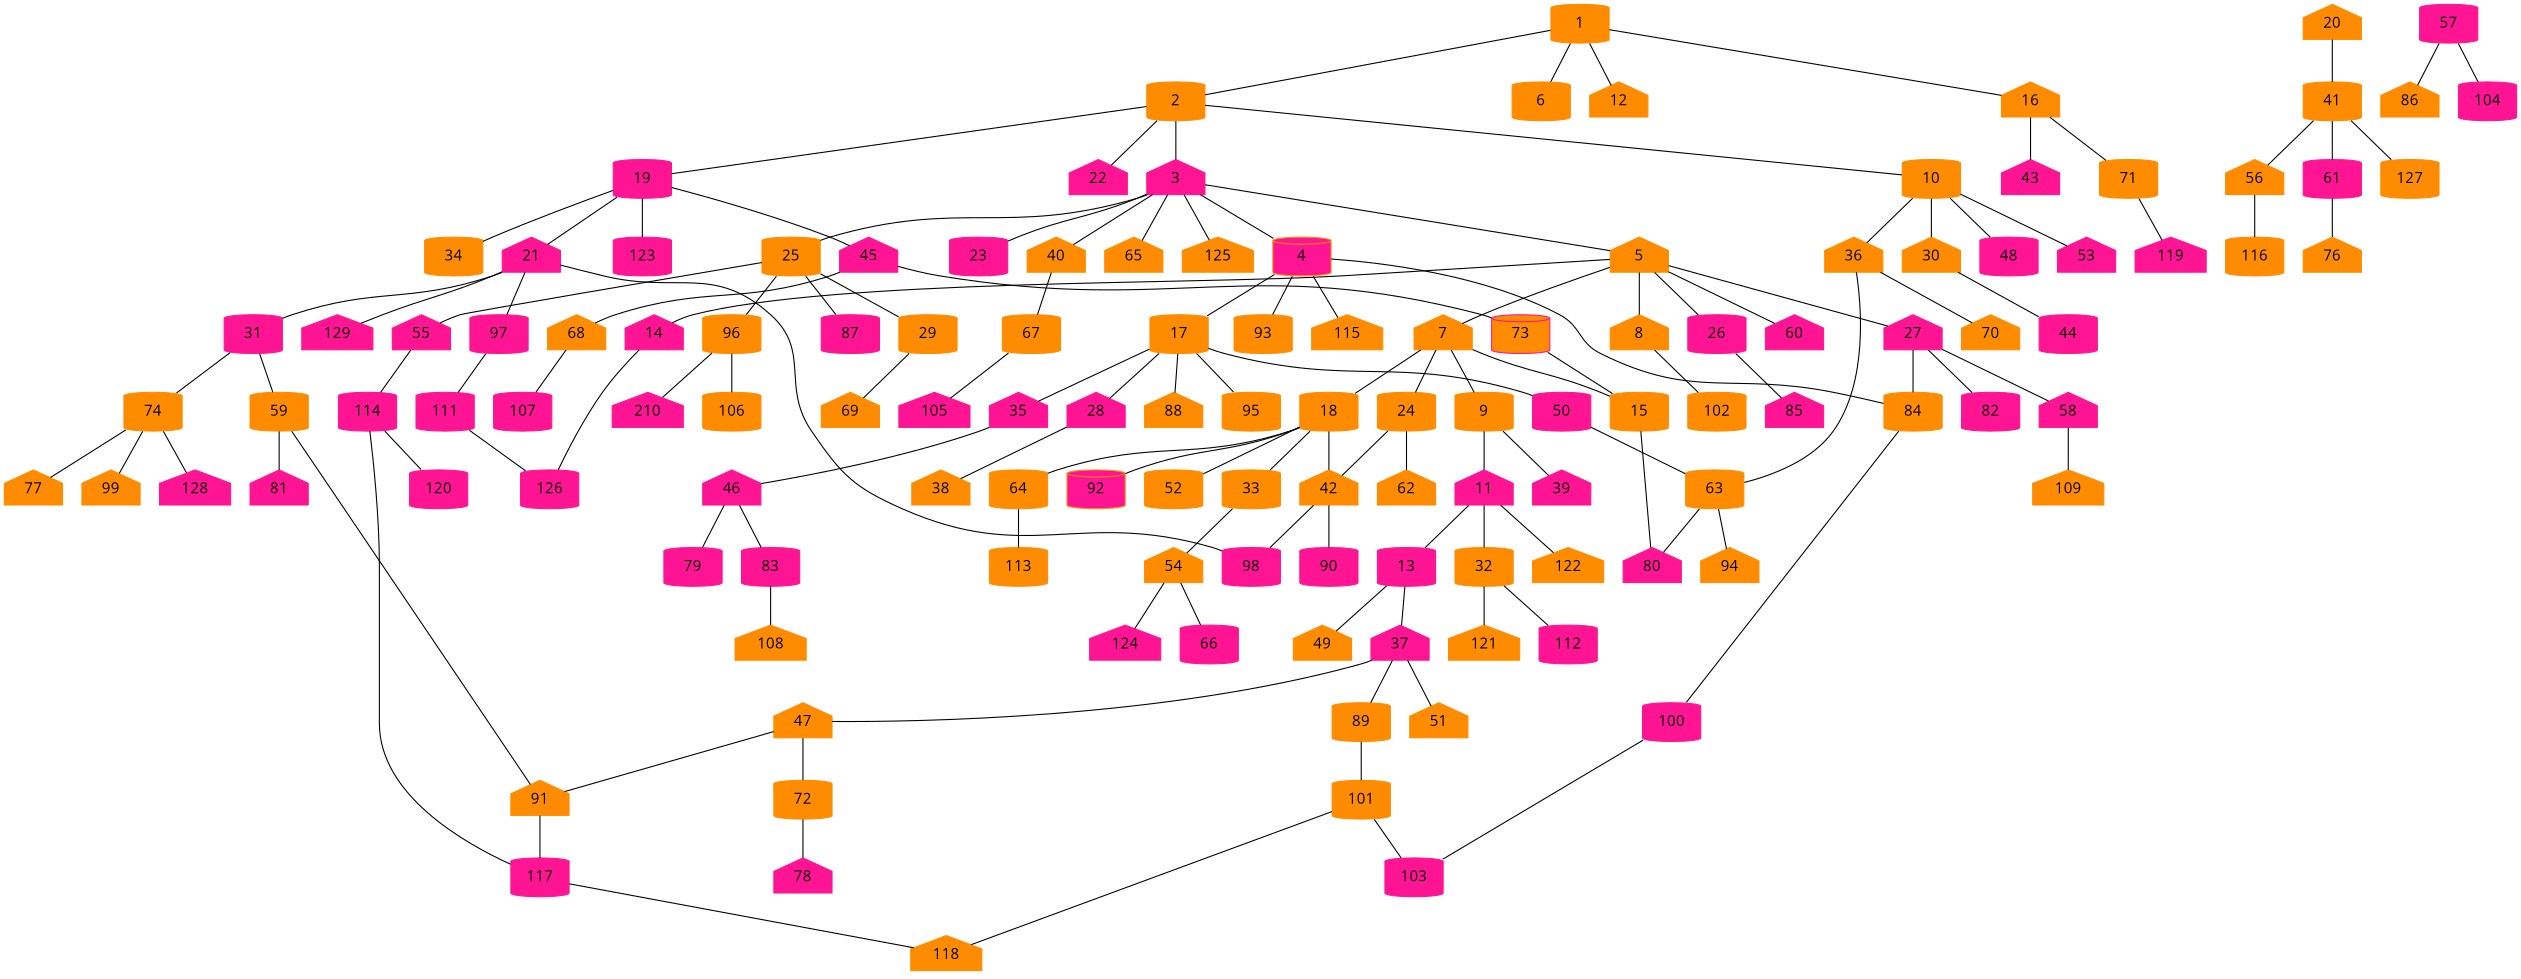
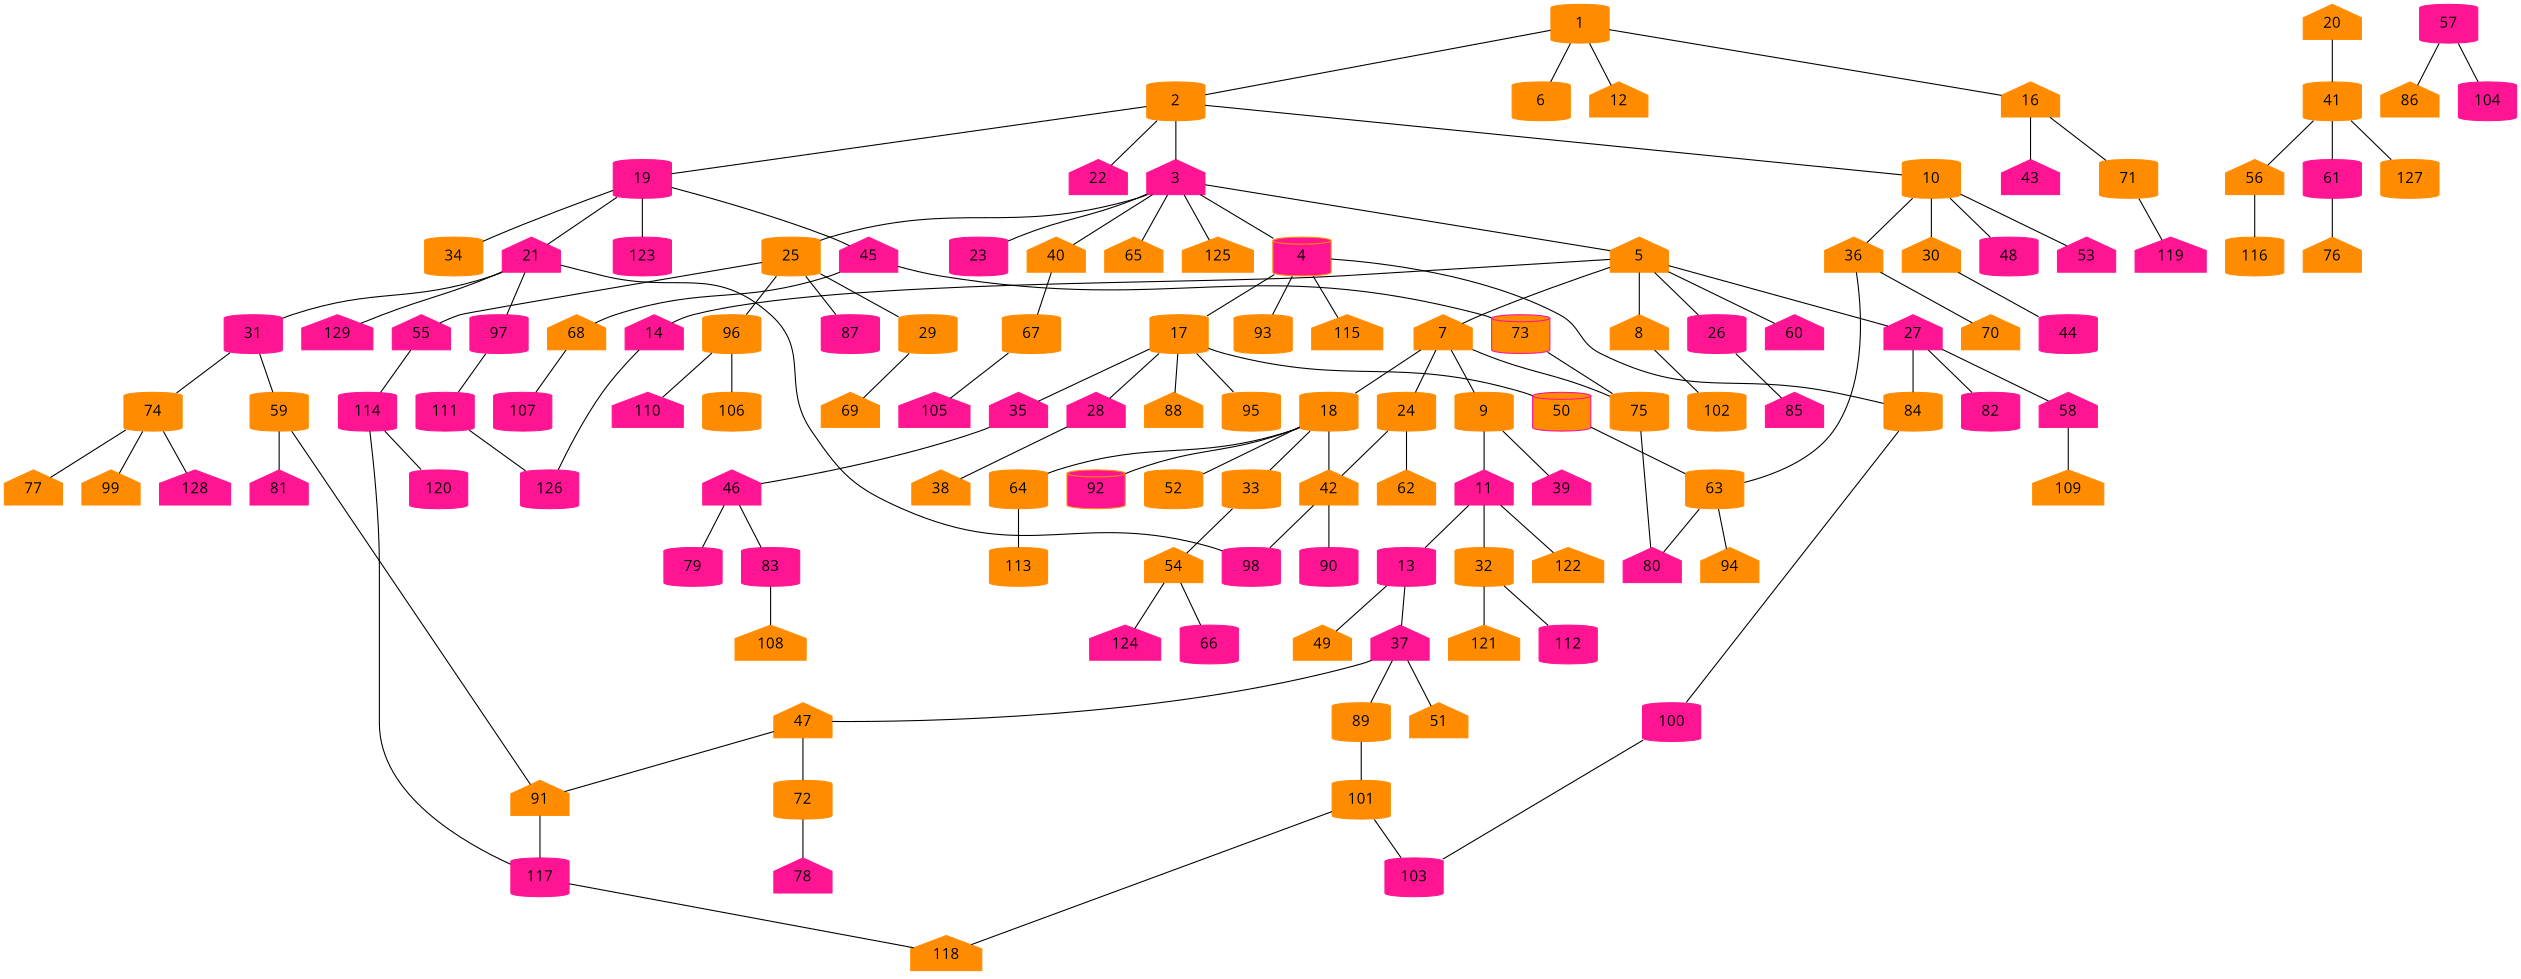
node "210": label "210" -> "110"
node "50": fillcolor deeppink -> darkorange
node "15": label "15" -> "75"
